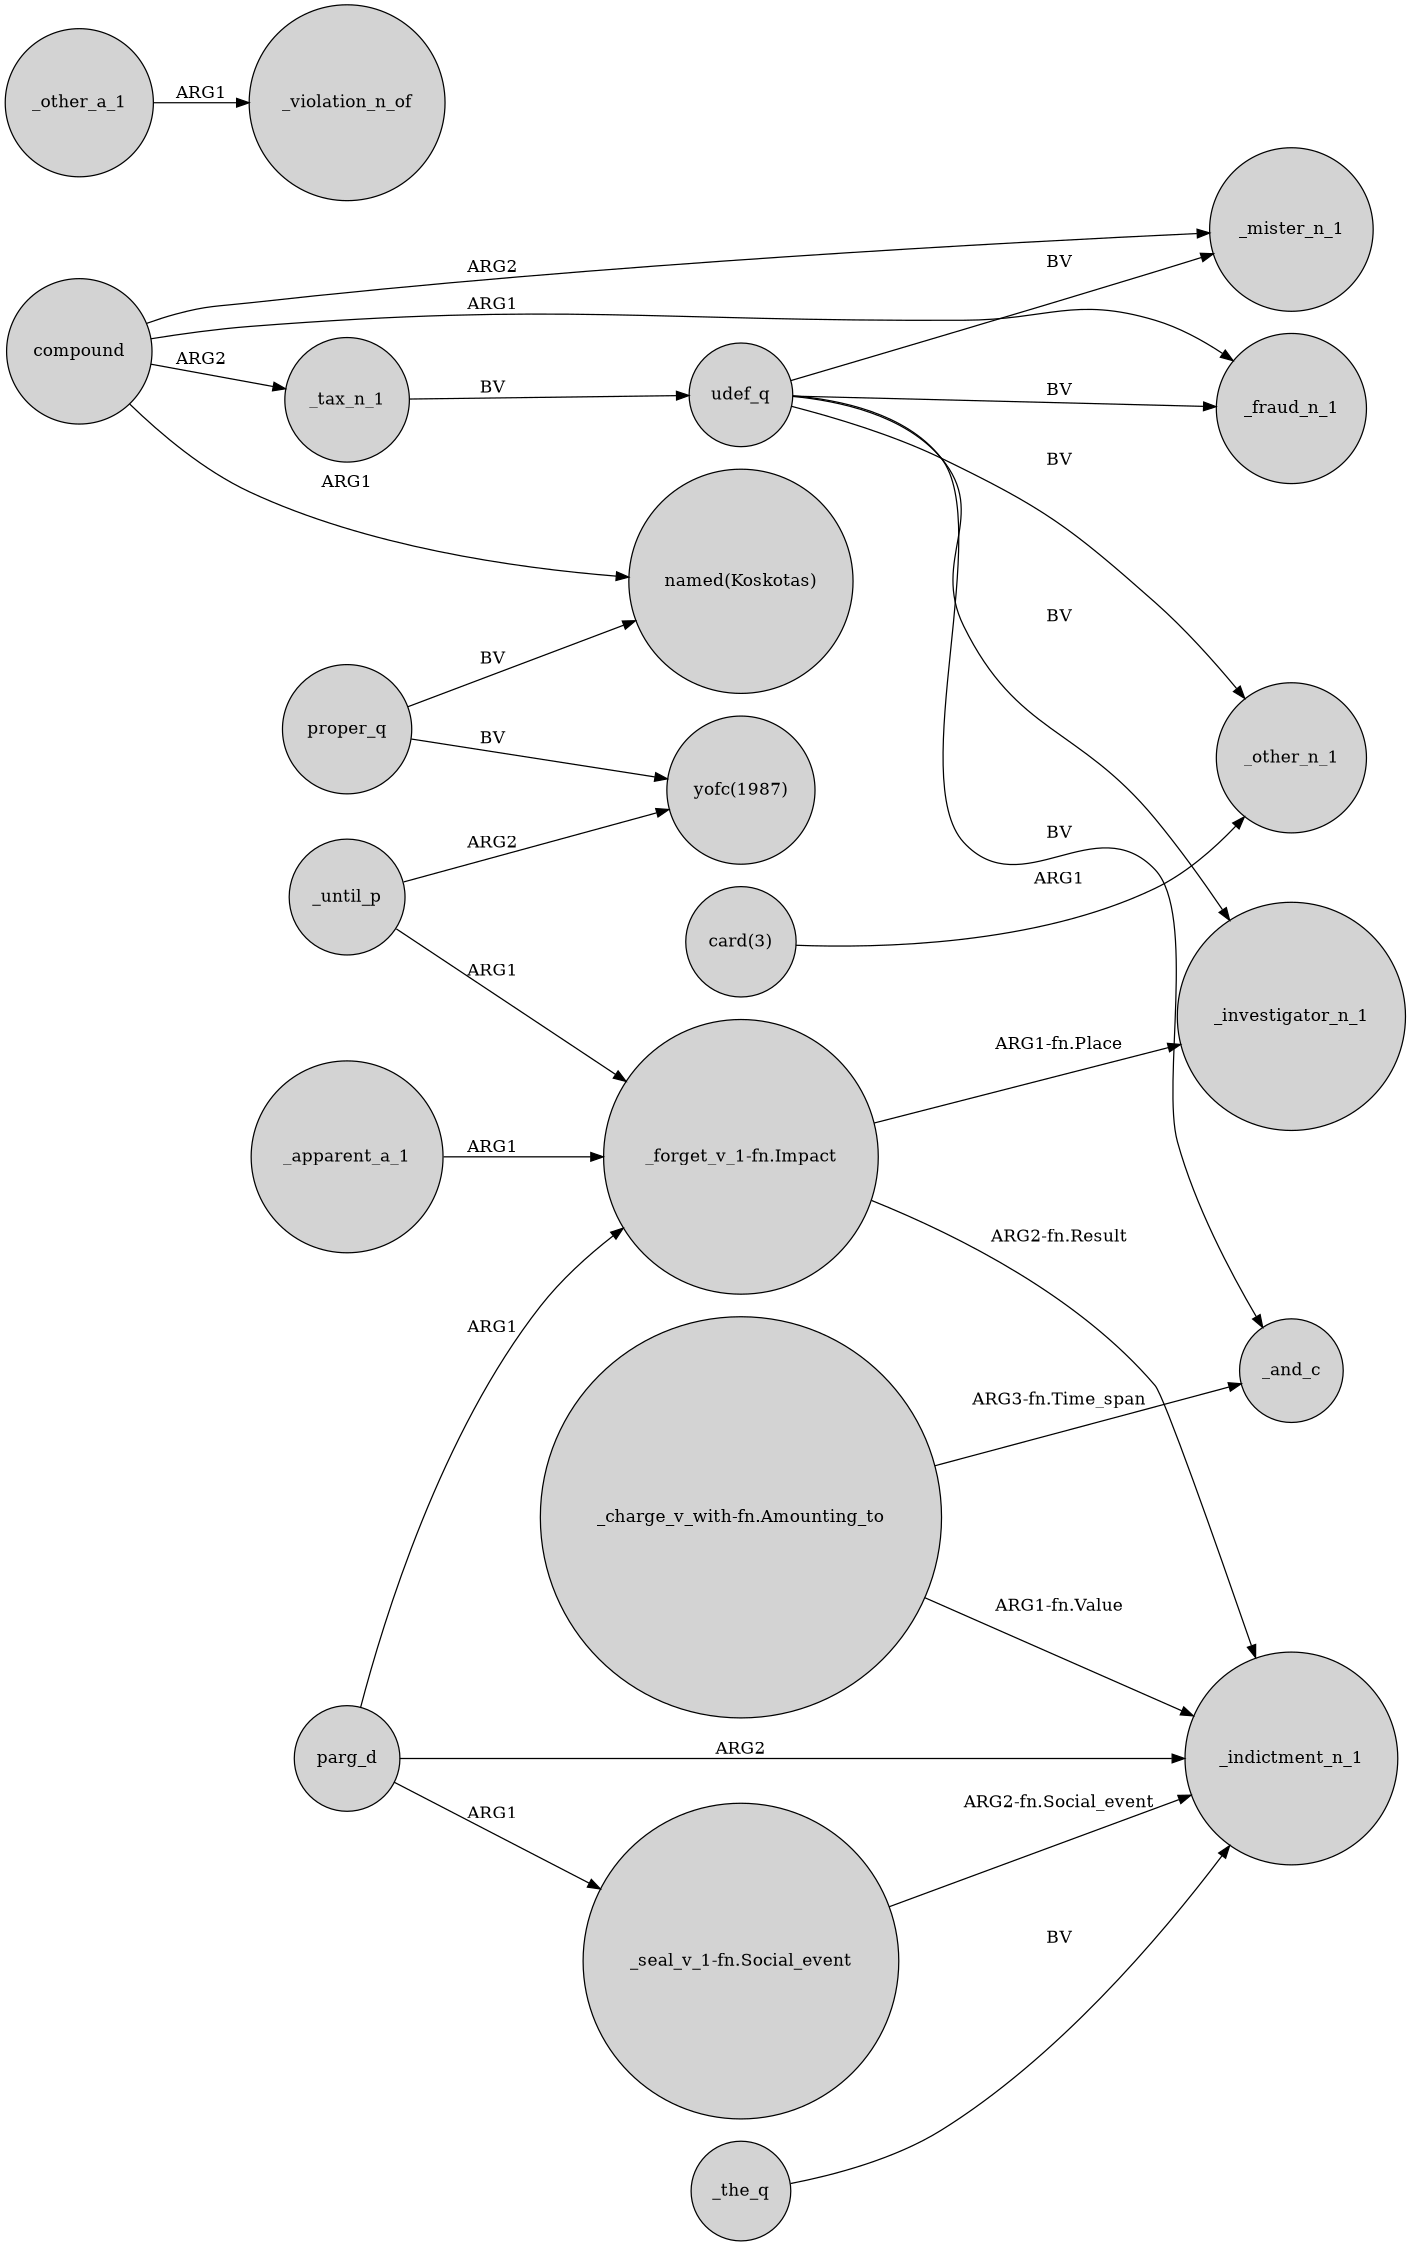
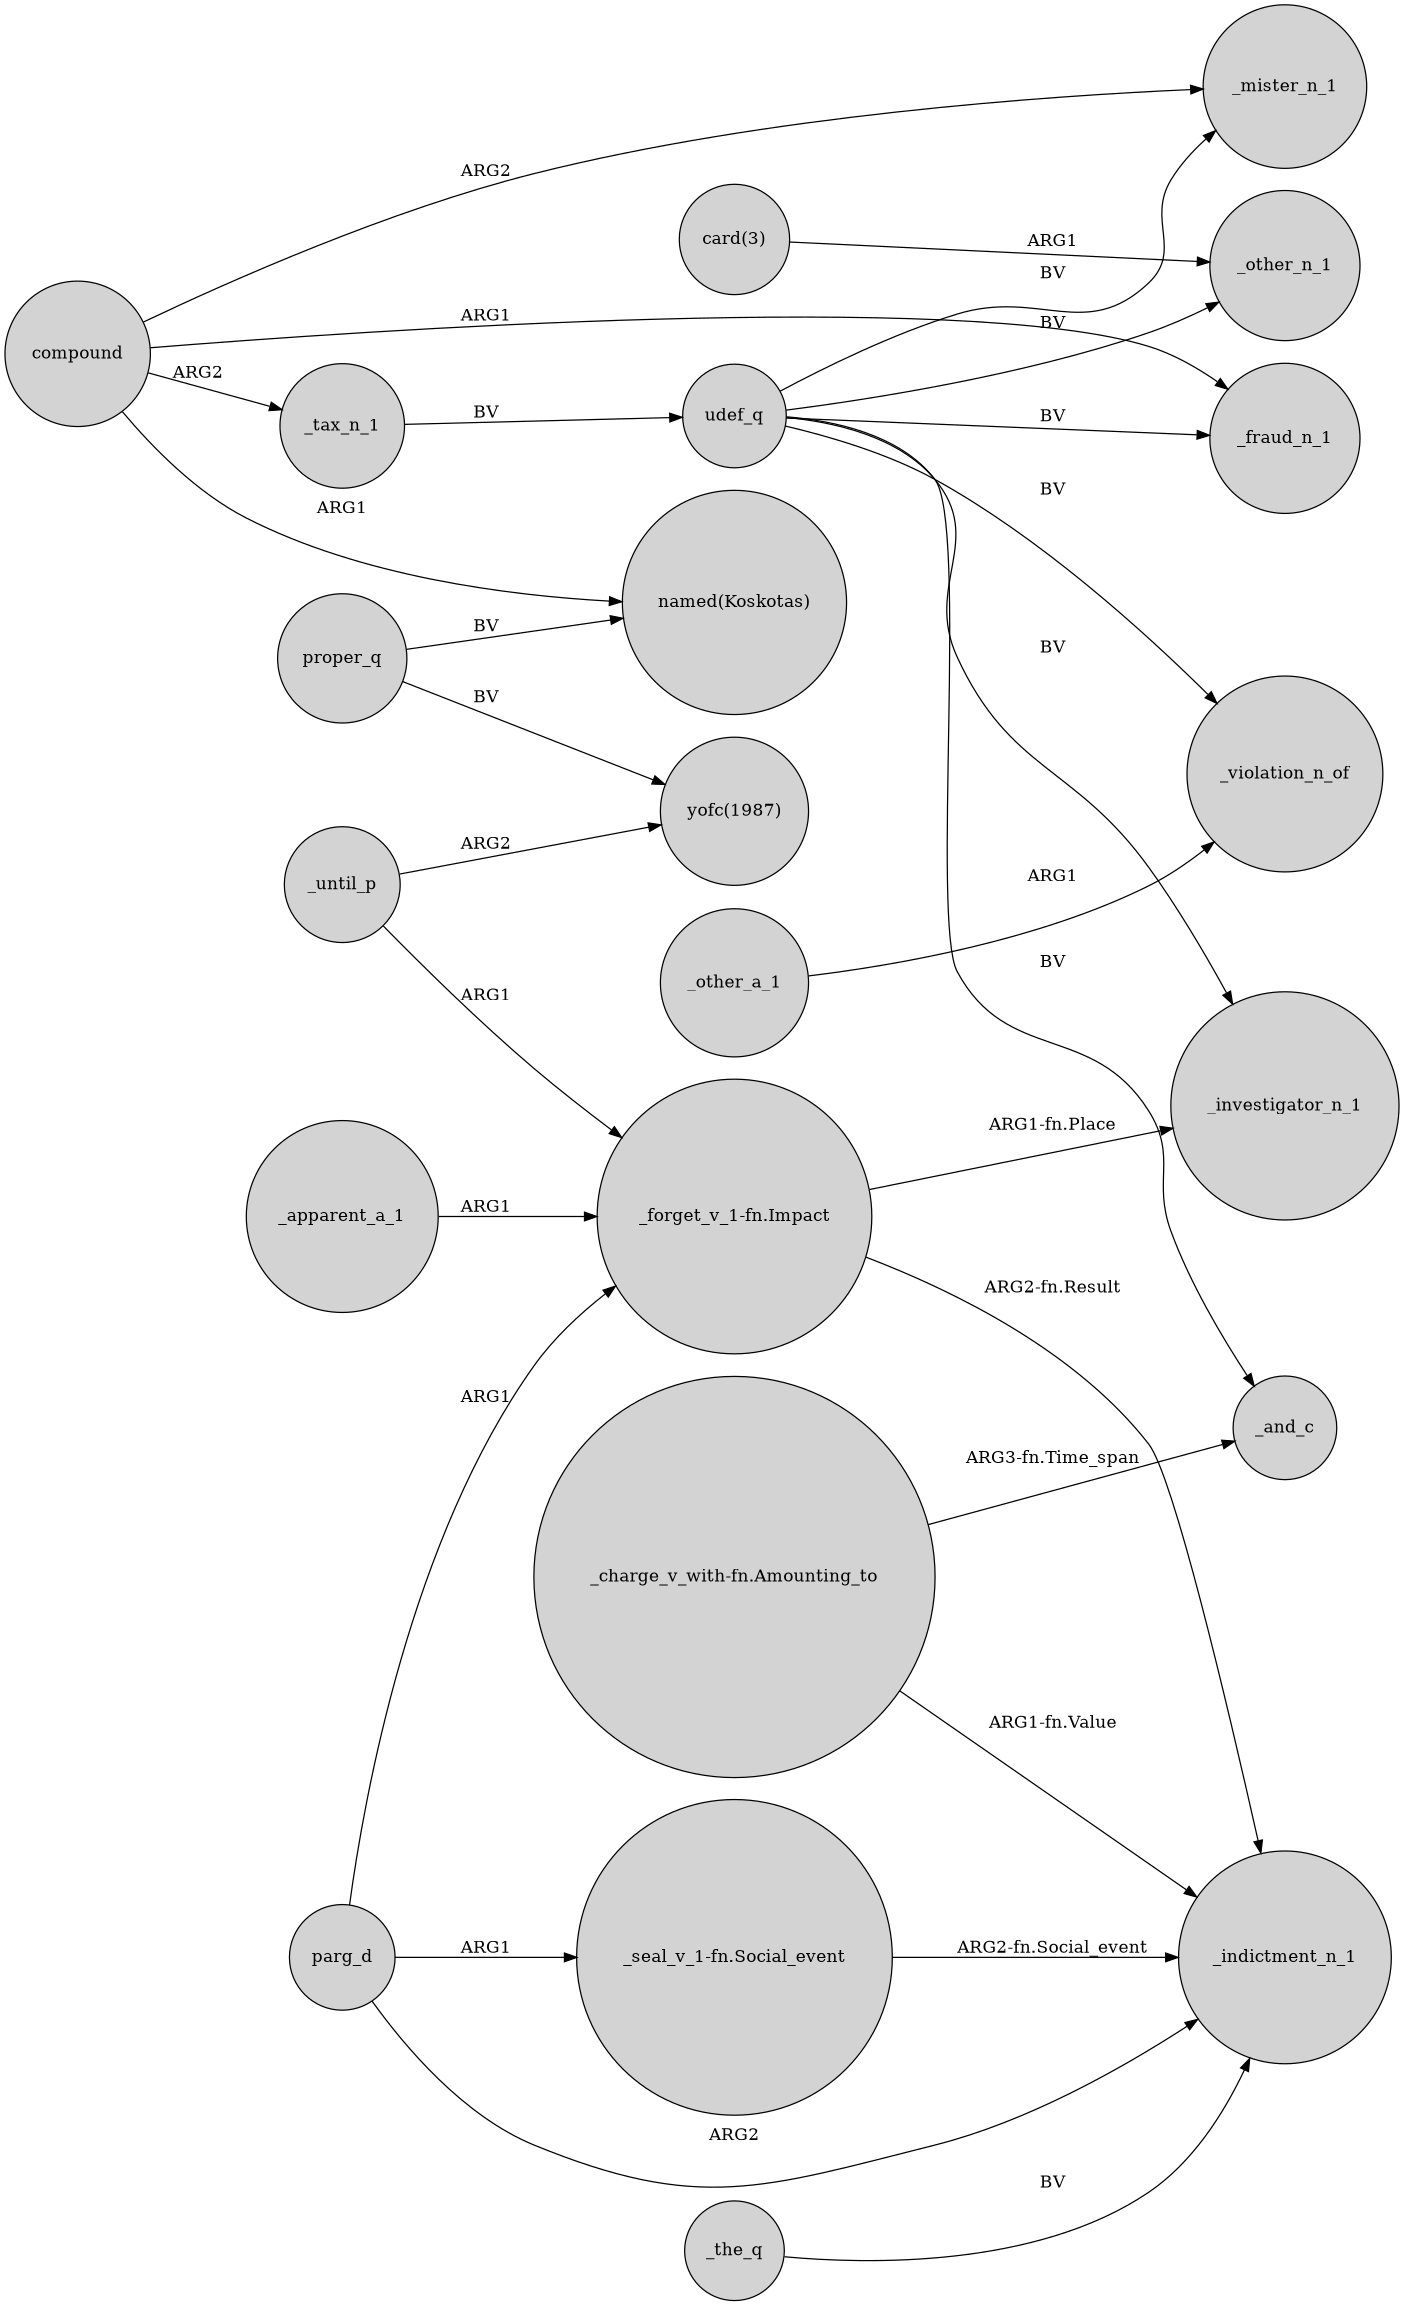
edge "udef_q" -> "_violation_n_of": added, label "BV"
